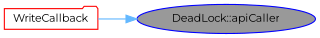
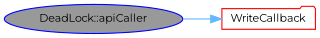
edge "WriteCallback" -> "DeadLock::apiCaller": reversed
